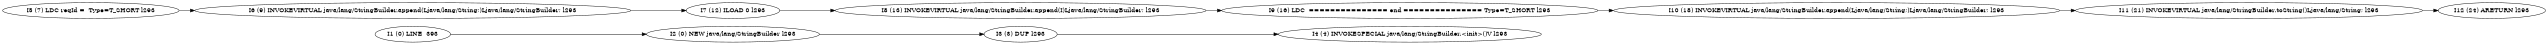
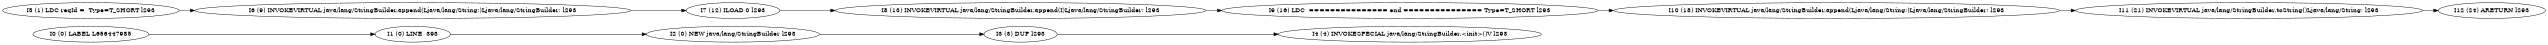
node "I5 (7) LDC reqId =  Type=T_SHORT l293": label "I5 (7) LDC reqId =  Type=T_SHORT l293" -> "I5 (1) LDC reqId =  Type=T_SHORT l293"
node "I0 (0) LABEL L656447985": added
